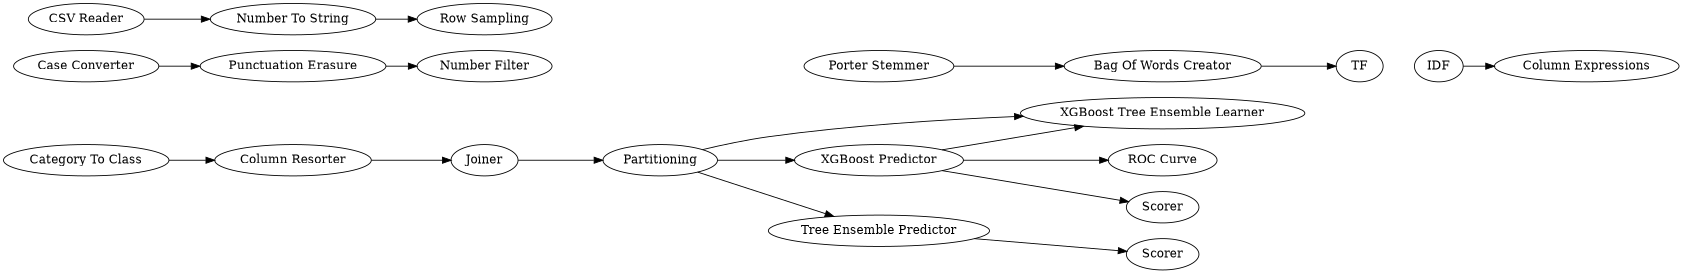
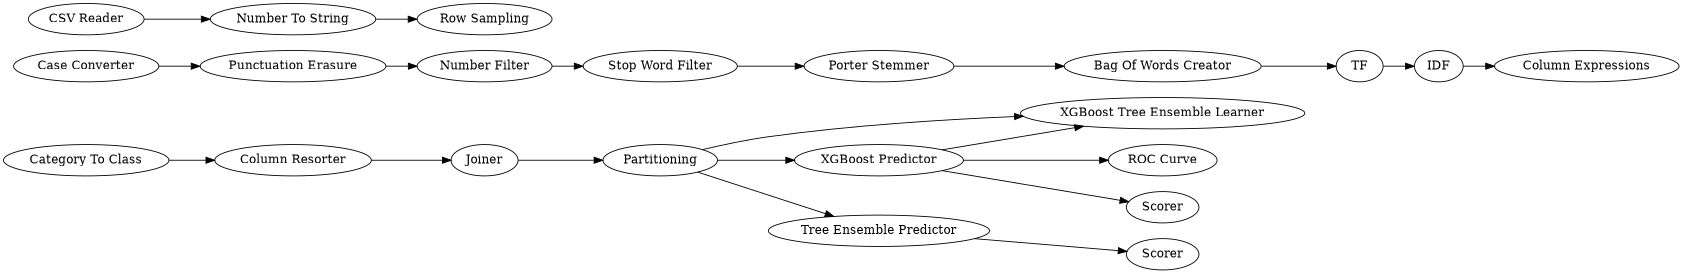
node "Stop Word Filter": added
edge "TF" -> "IDF": added
